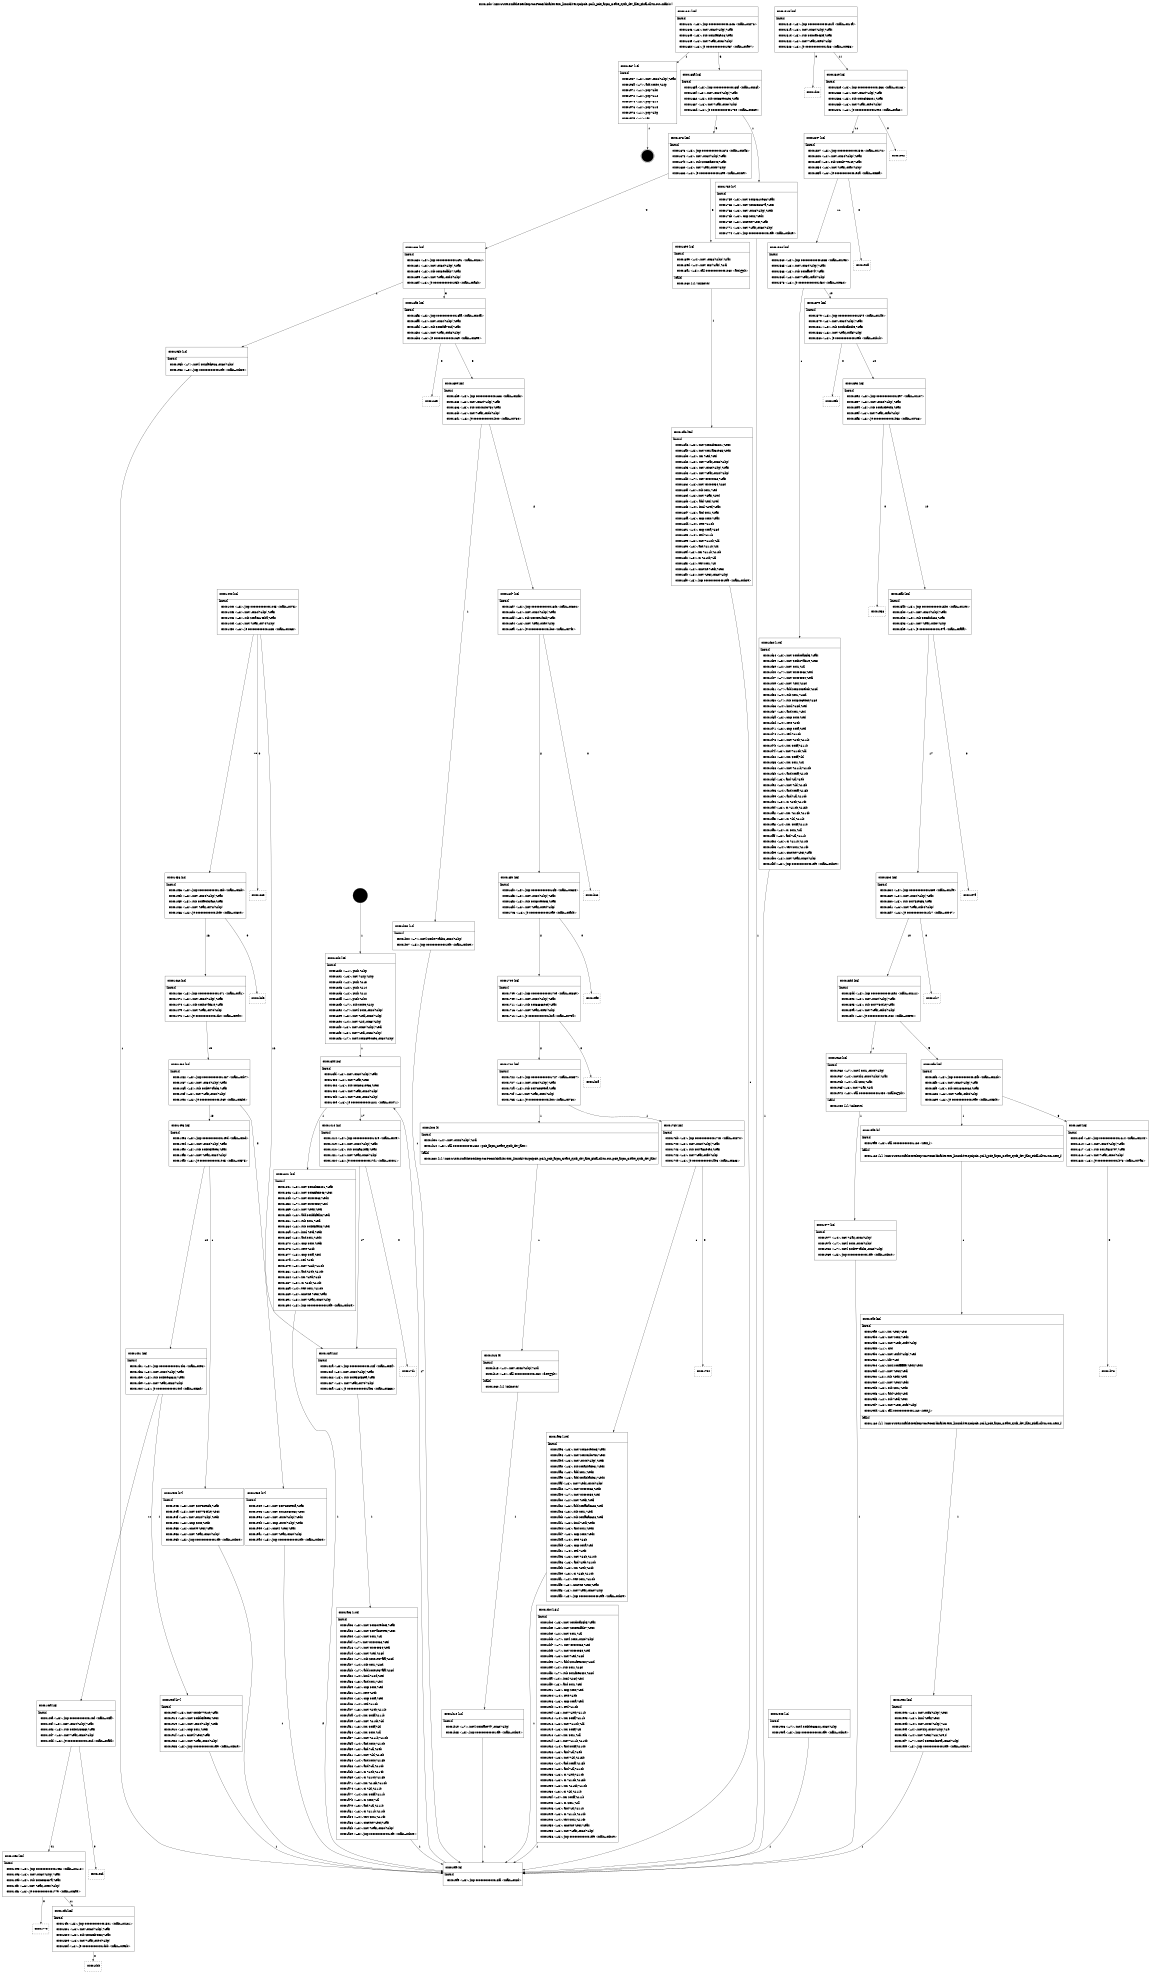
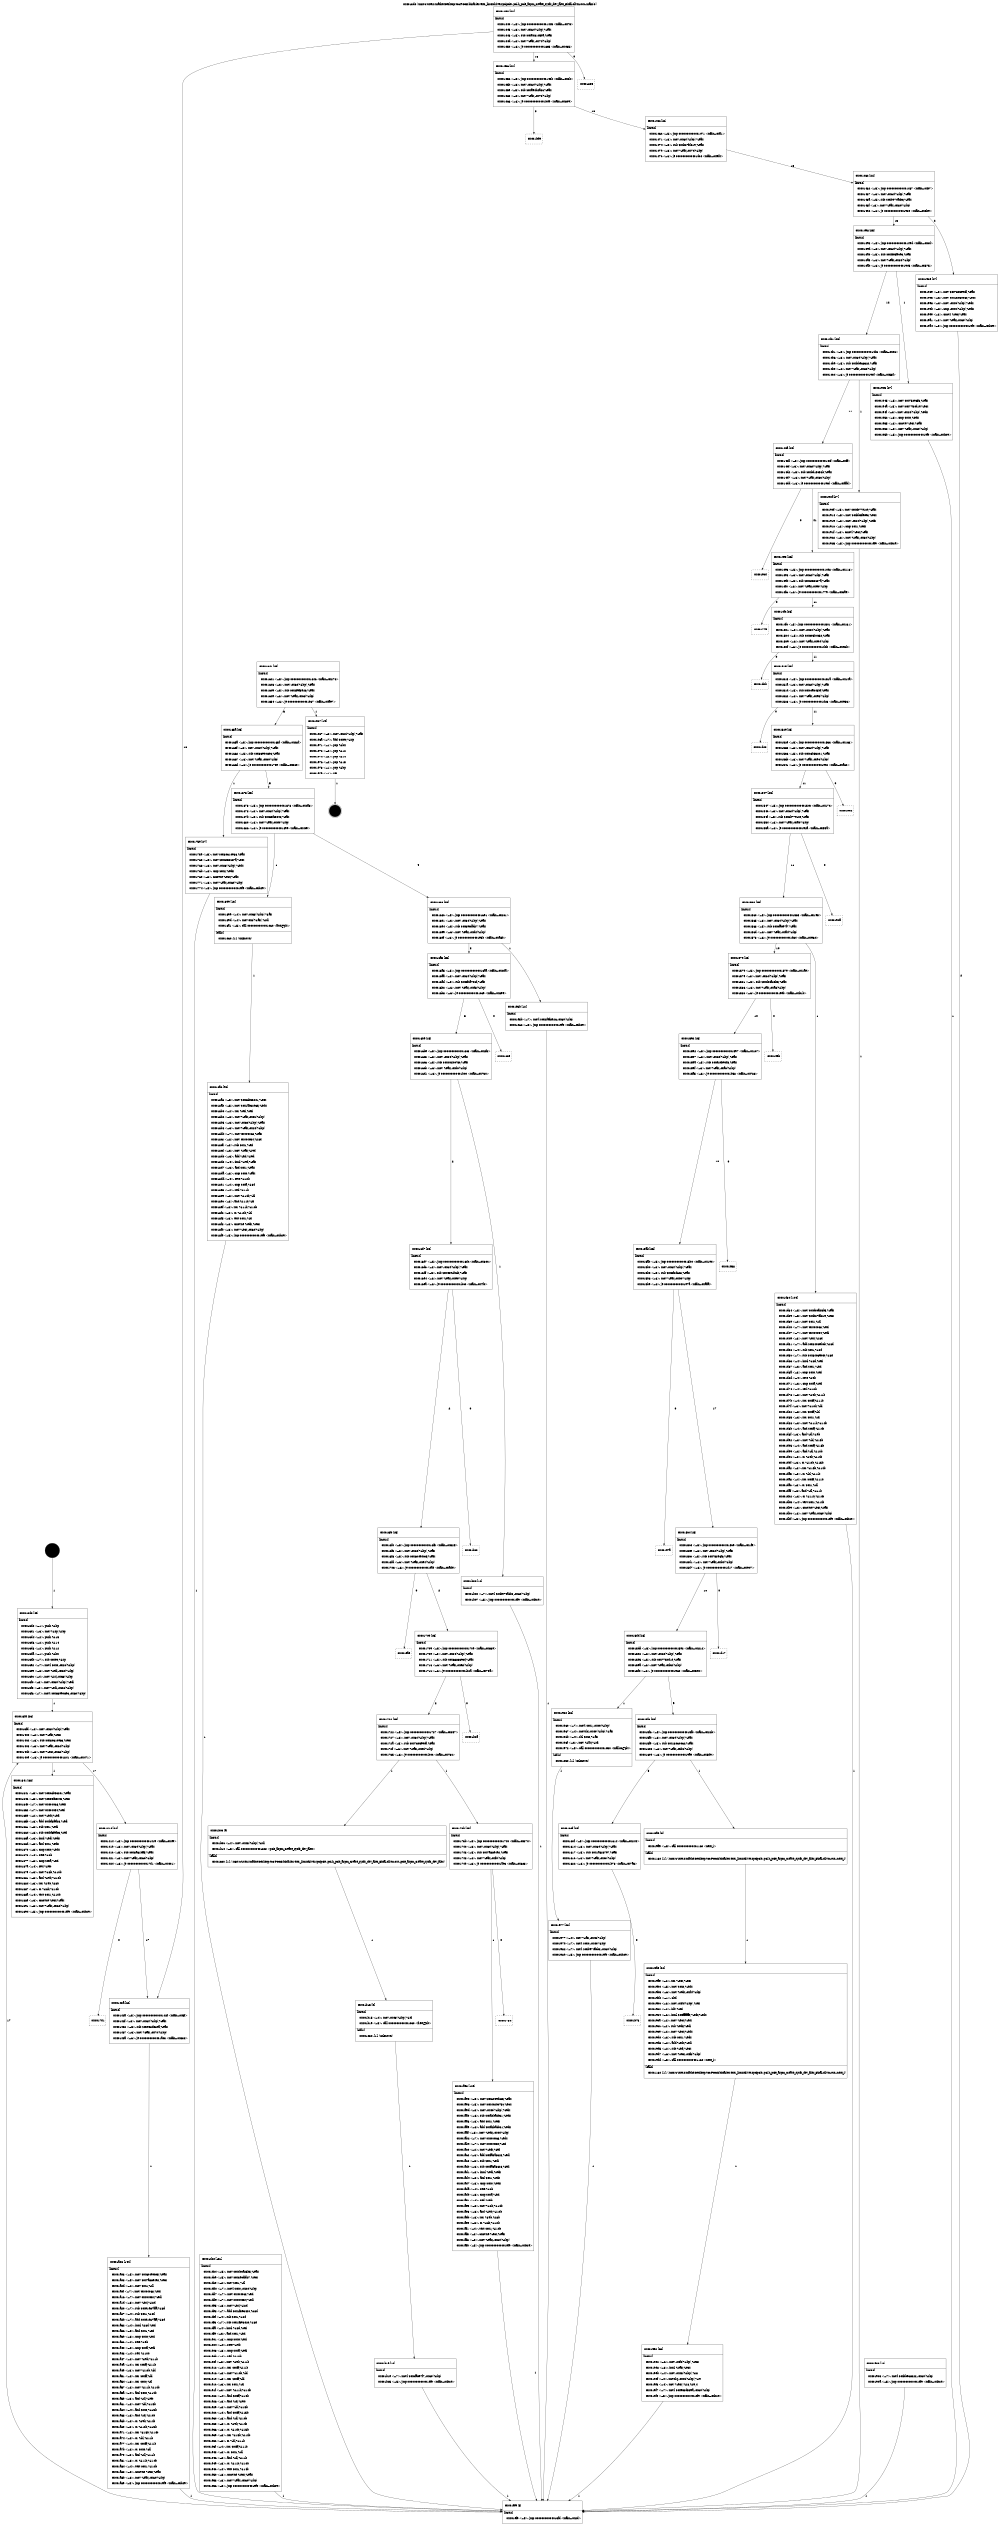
edge "0x401673 [25]" -> "0x401899 [13]": label " 3" -> " 1"
edge "0x4014fc [25]" -> "0x401515 [25]": added, label "11"
edge "0x401841 [88]" -> "0x401ef9 [5]": removed, label "1"
